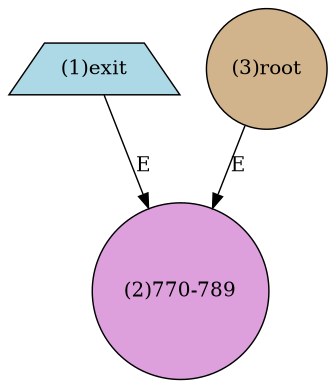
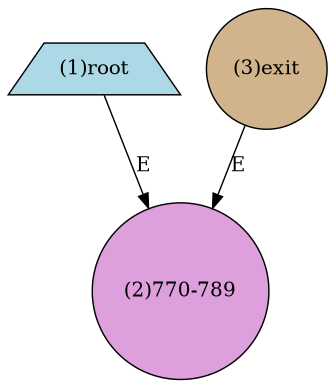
node "(1)exit": label "(1)exit" -> "(1)root"
node "(3)root": label "(3)root" -> "(3)exit"
